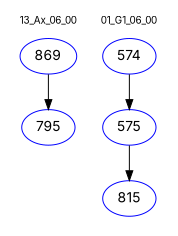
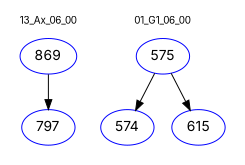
edge "574" -> "575": reversed
node "795": label "795" -> "797"
node "815": label "815" -> "615"
